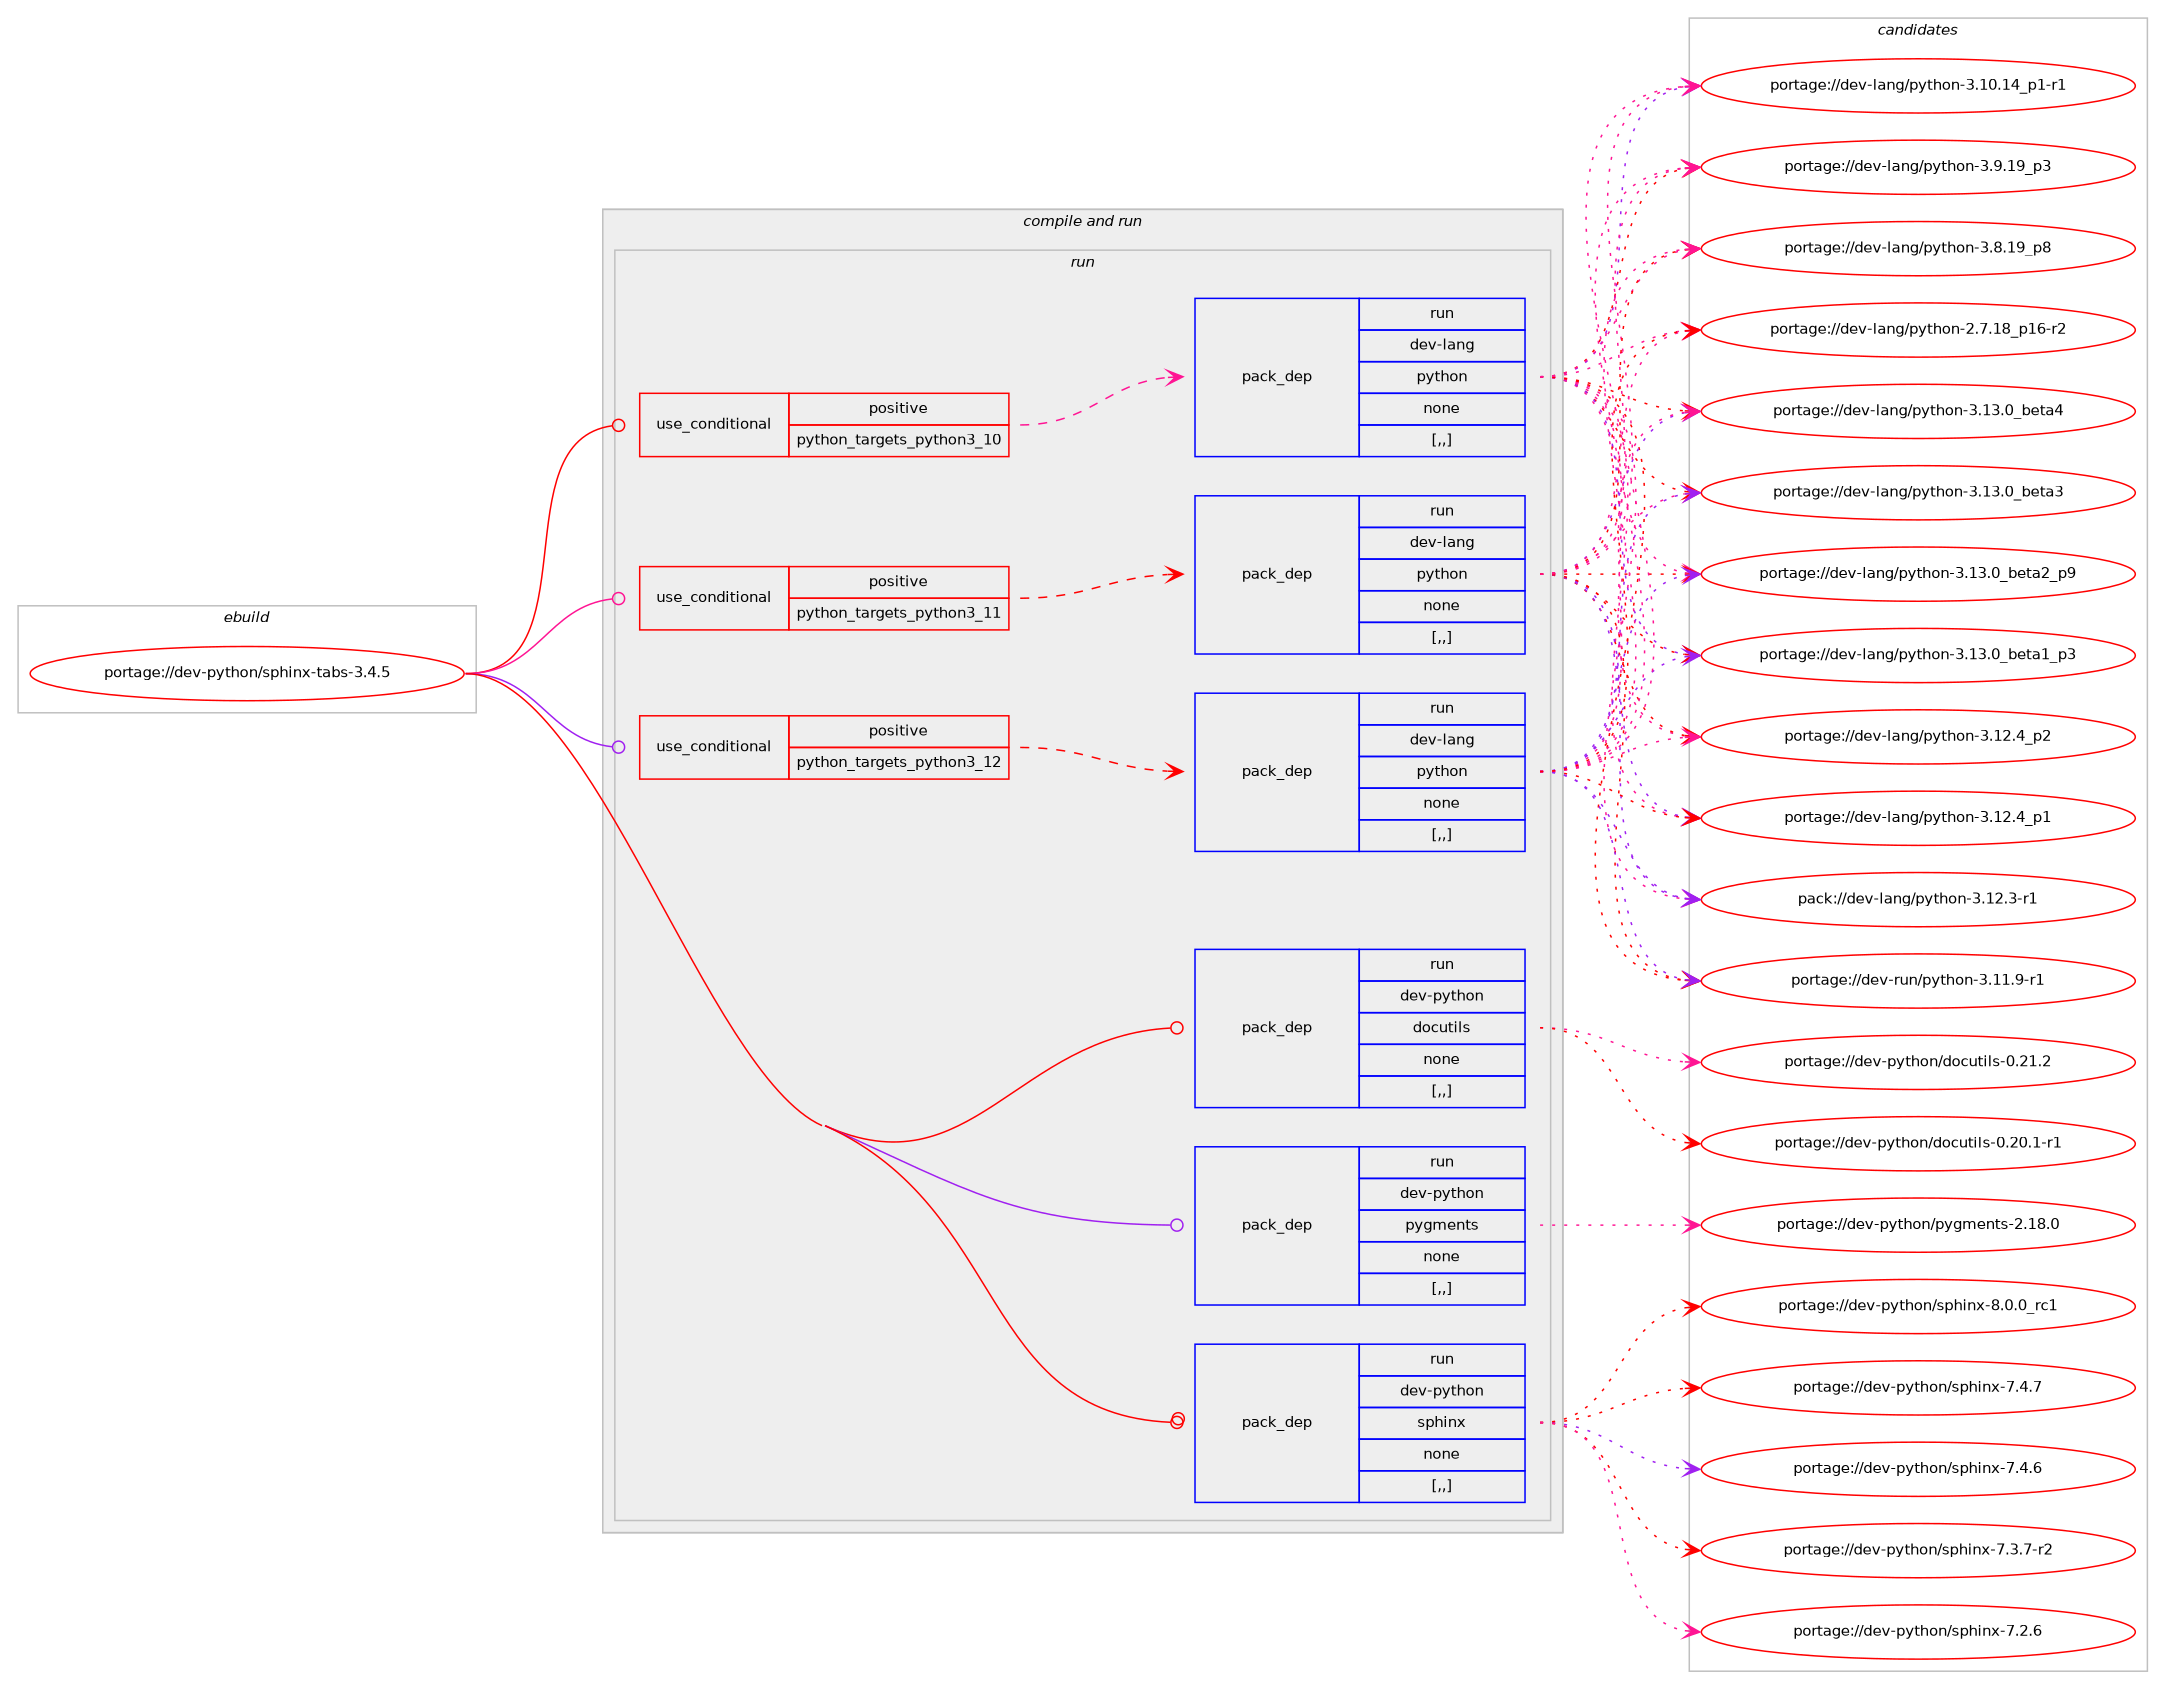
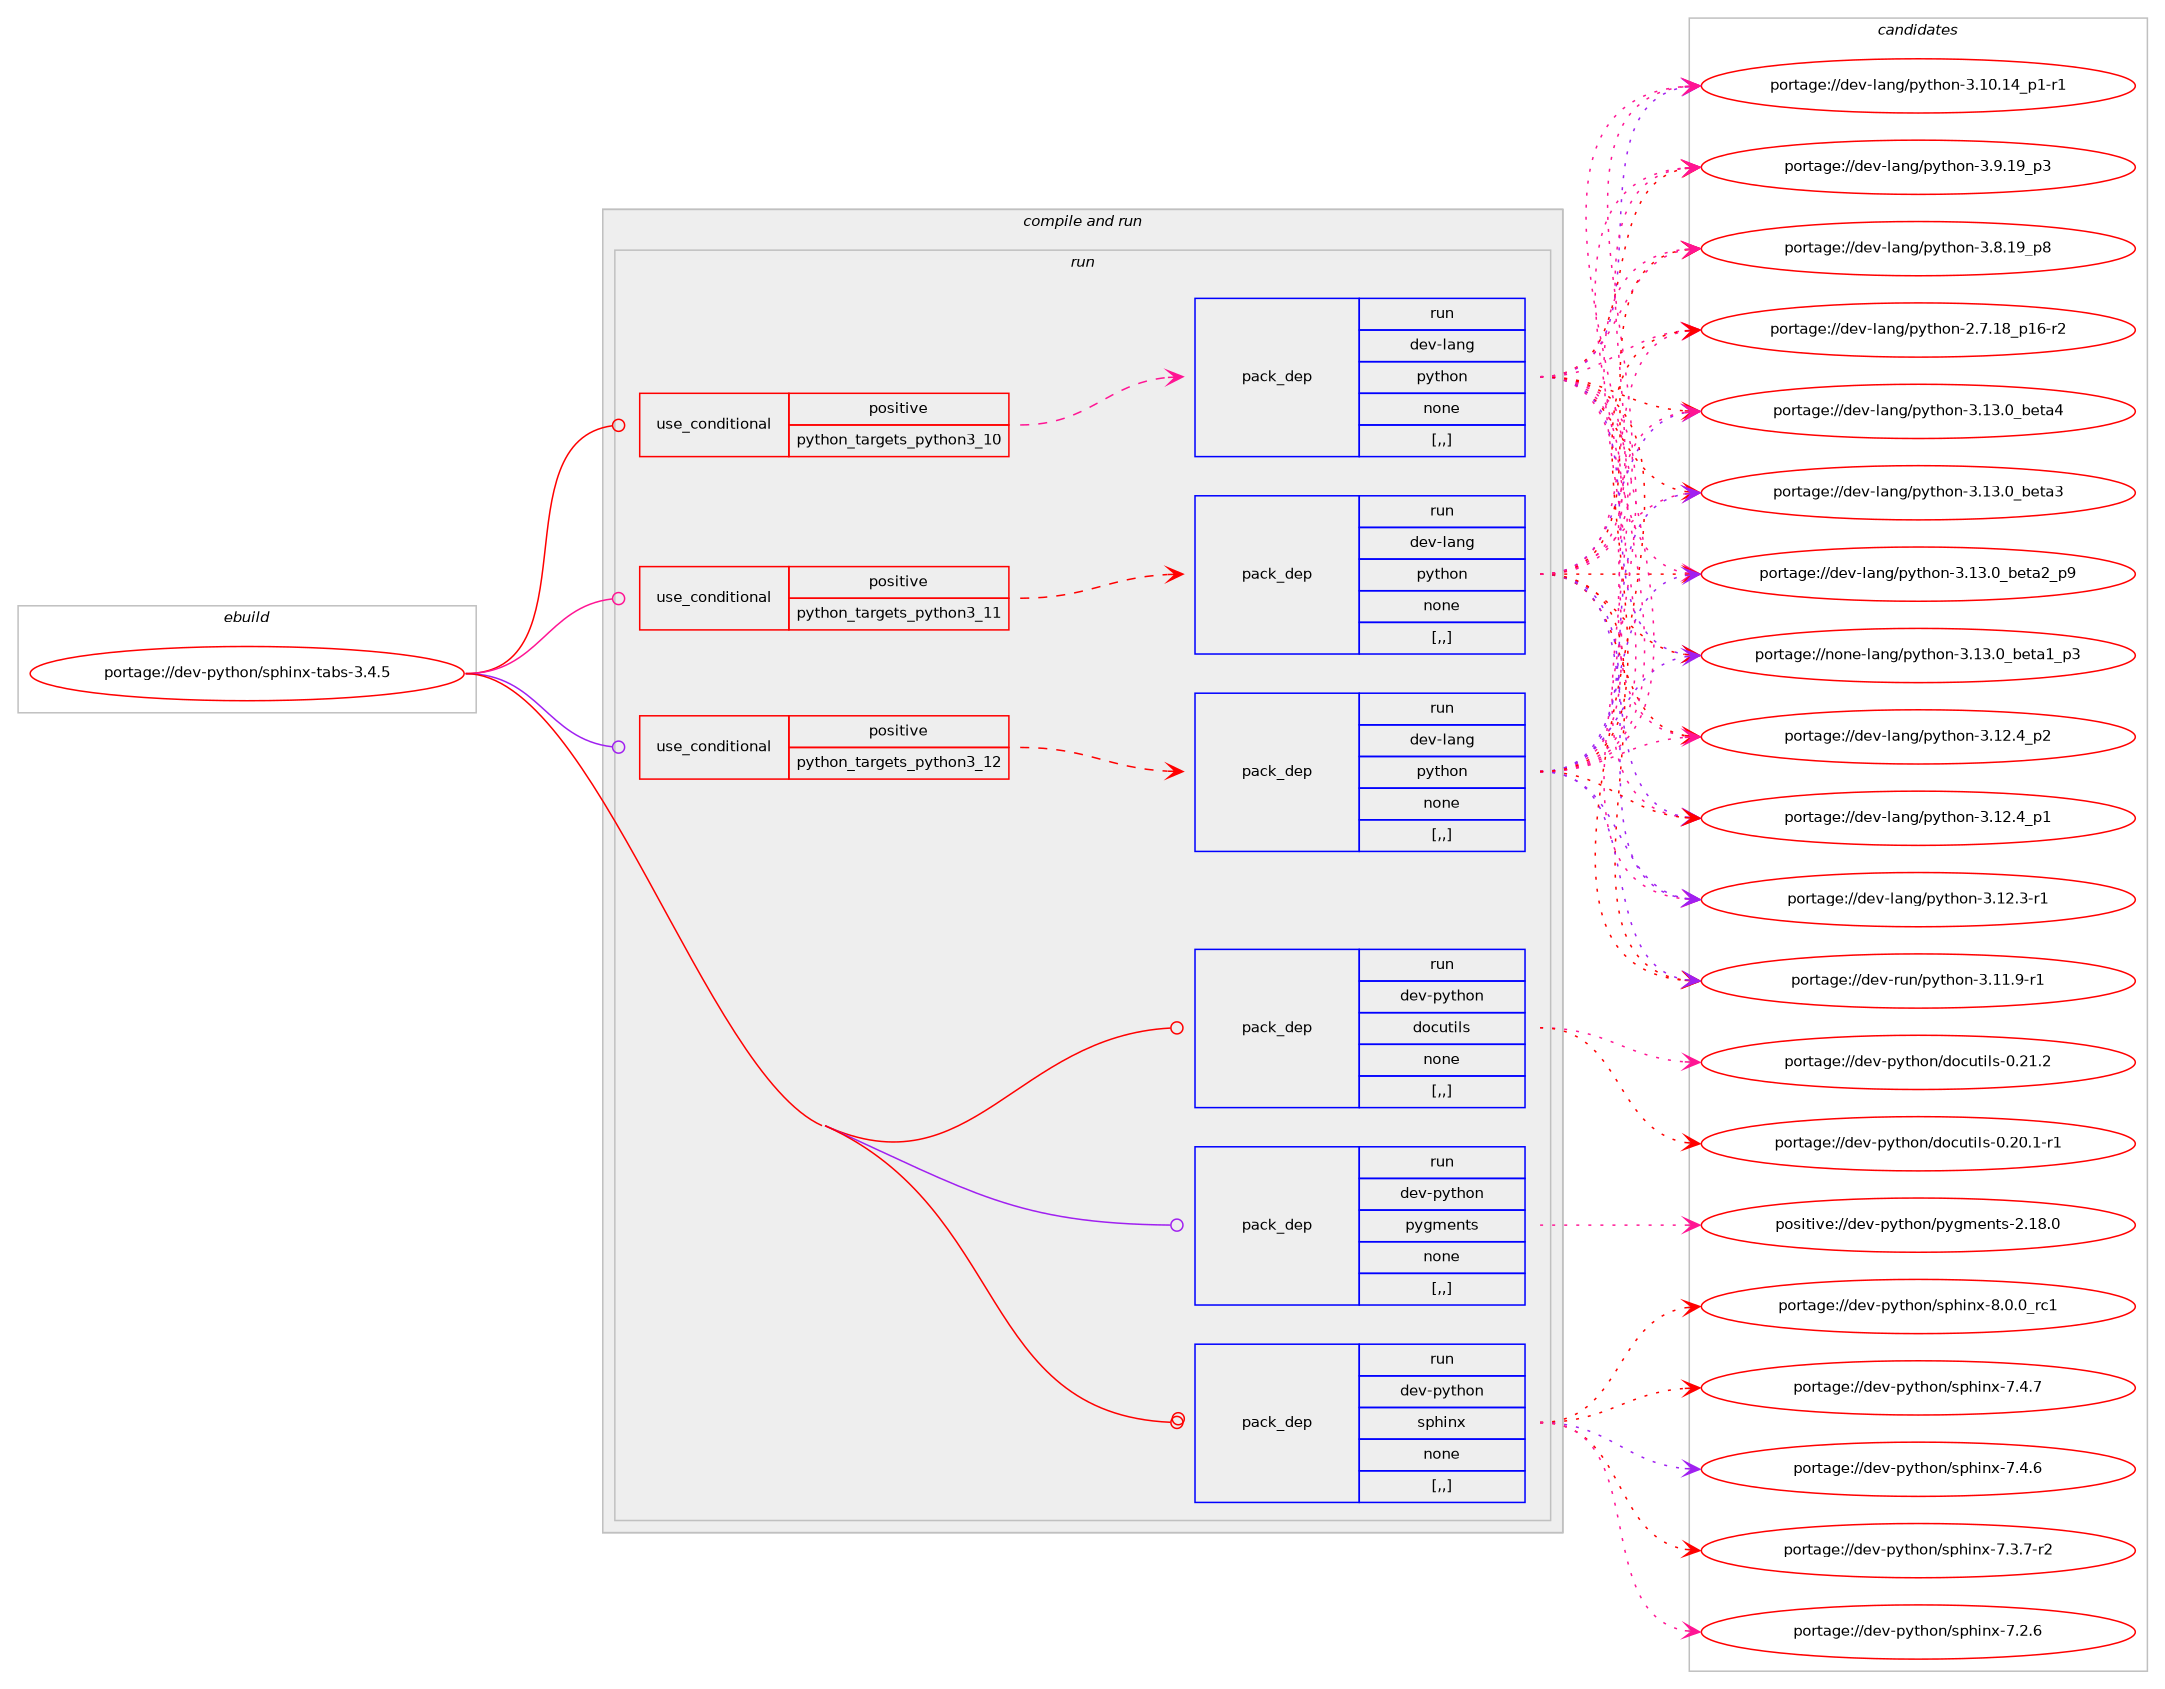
node "portage://dev-lang/python-3.13.0_beta1_p3": label "portage://dev-lang/python-3.13.0_beta1_p3" -> "portage://none-lang/python-3.13.0_beta1_p3"
node "pack://dev-lang/python-3.12.3-r1": label "pack://dev-lang/python-3.12.3-r1" -> "portage://dev-lang/python-3.12.3-r1"
node "portage://dev-python/pygments-2.18.0": label "portage://dev-python/pygments-2.18.0" -> "positive://dev-python/pygments-2.18.0"
